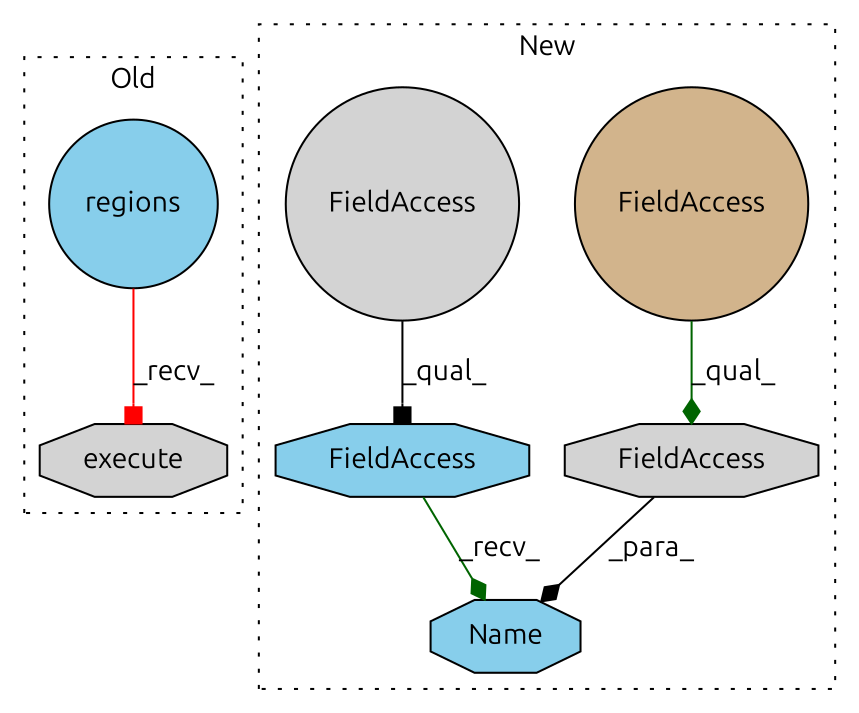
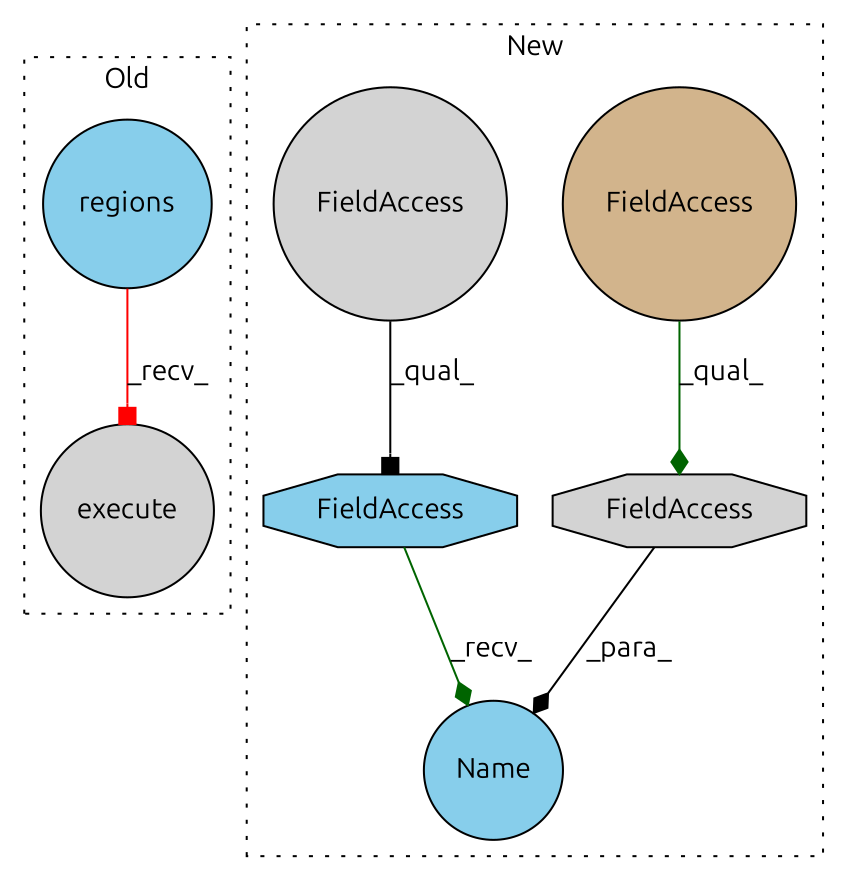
node "execute": shape octagon -> circle
node "Name": shape octagon -> circle
